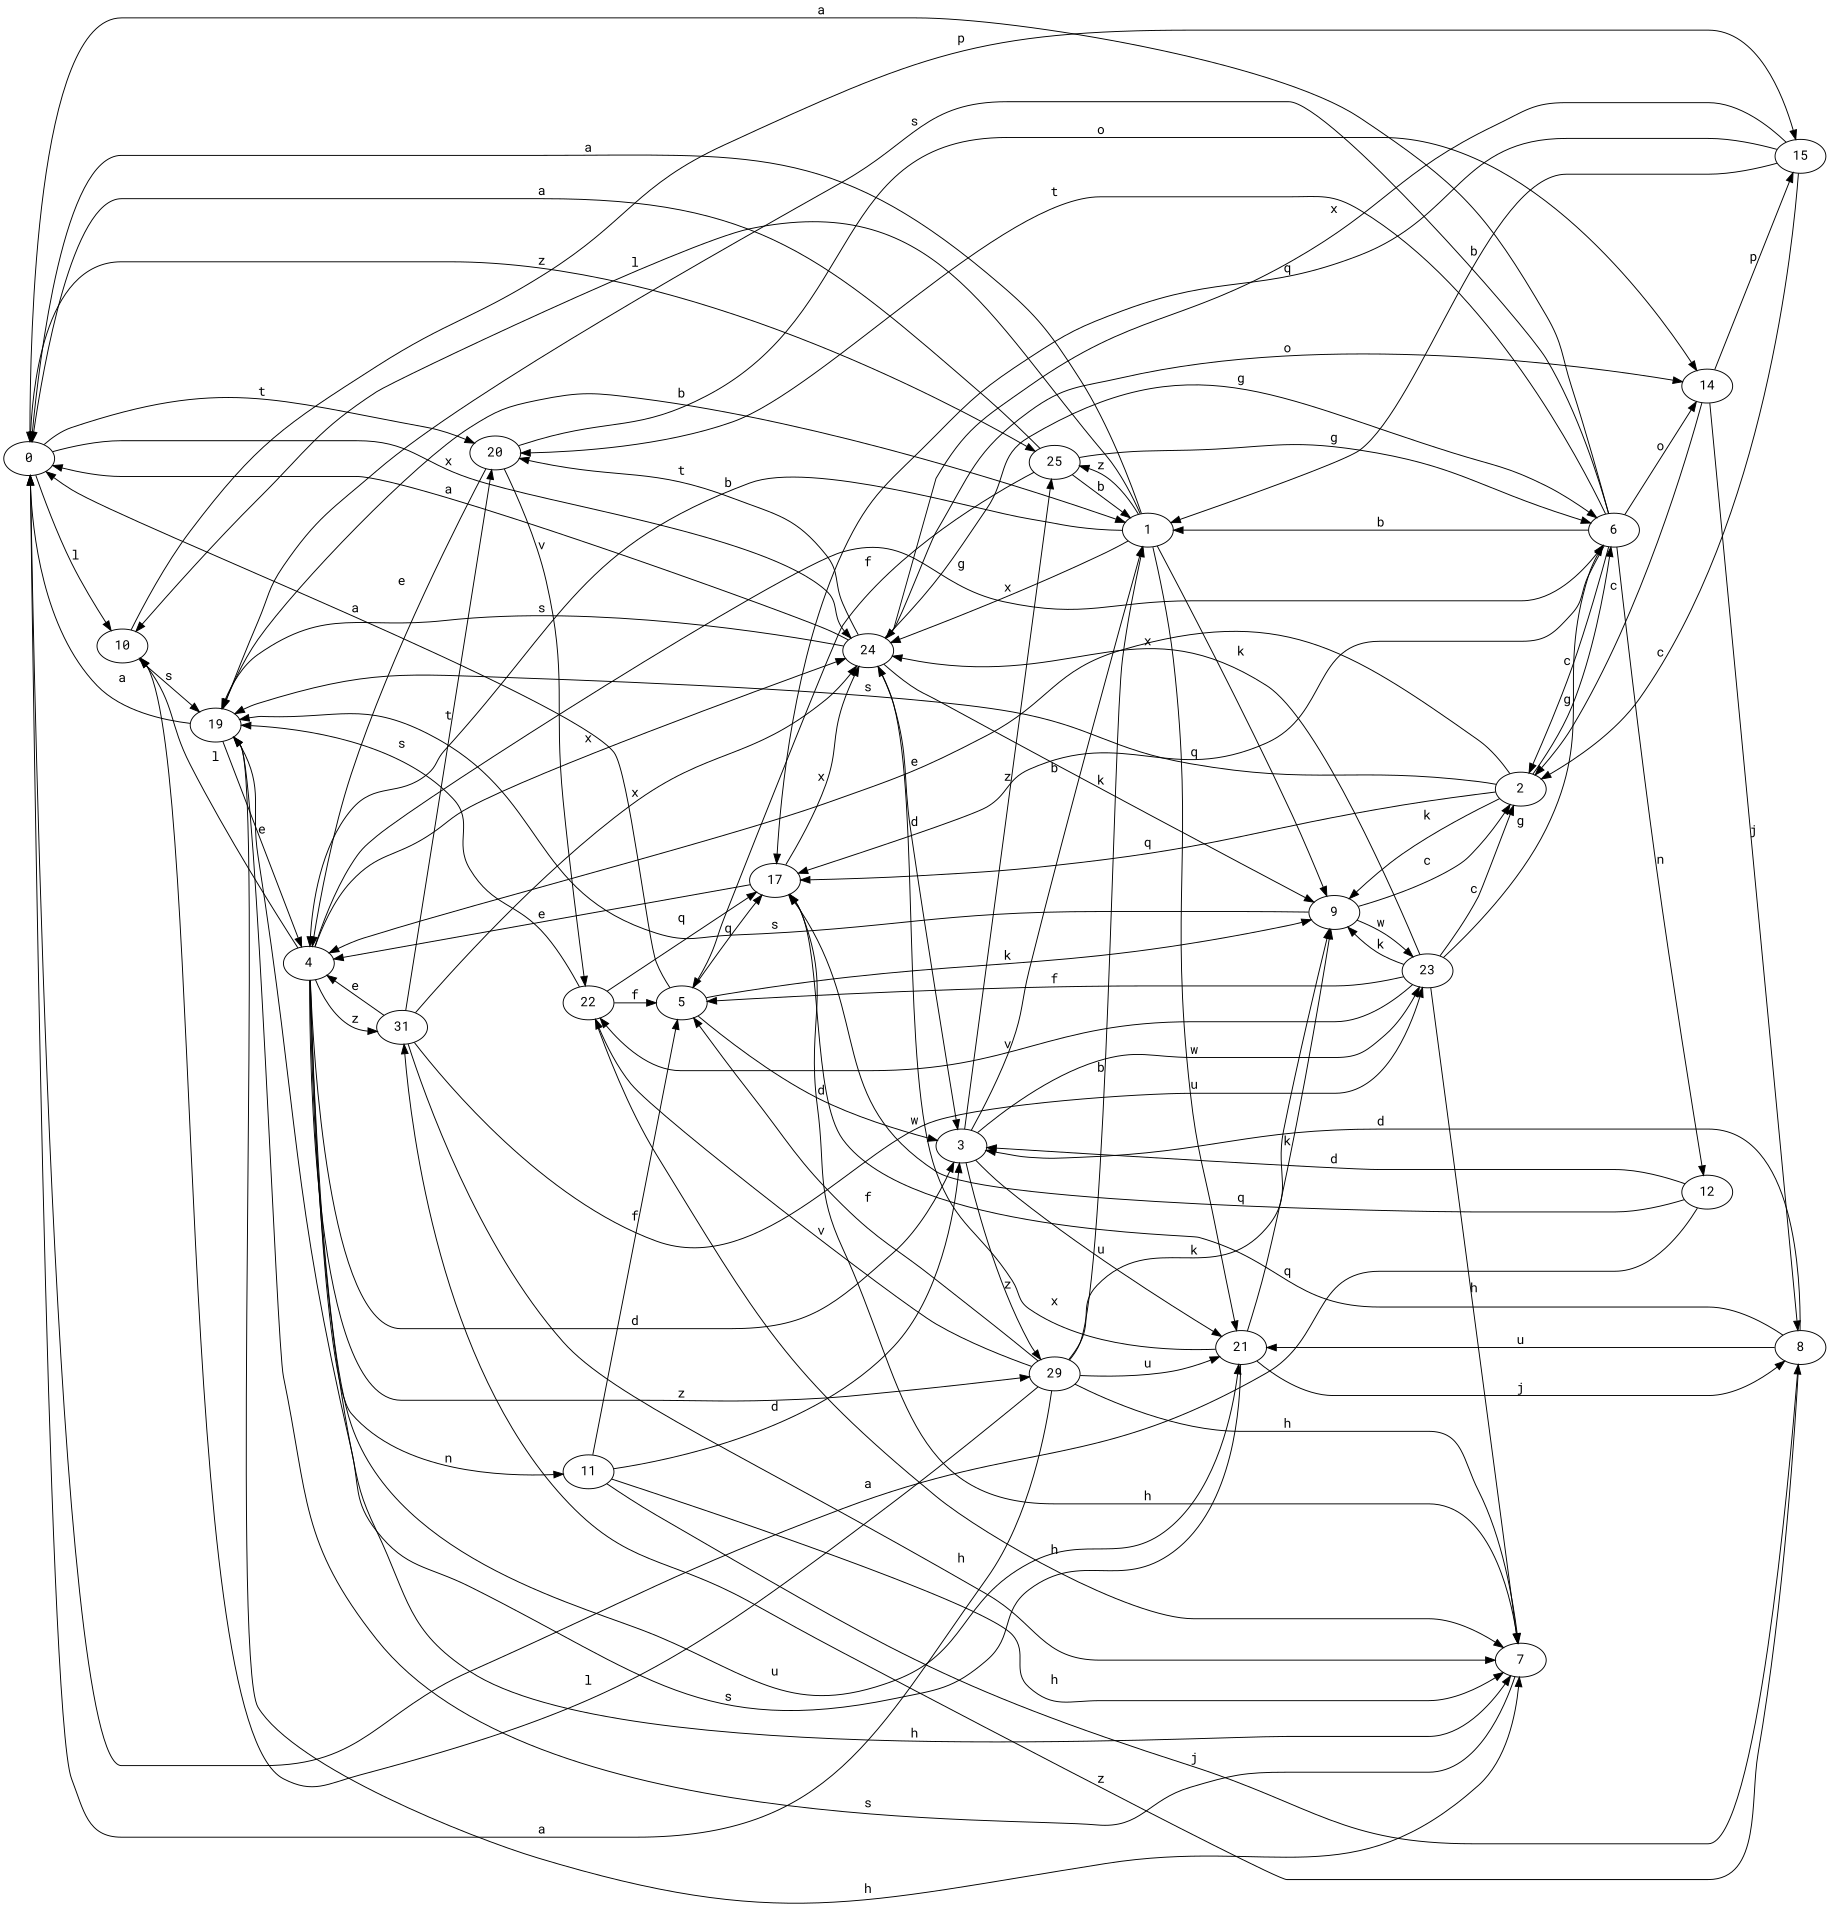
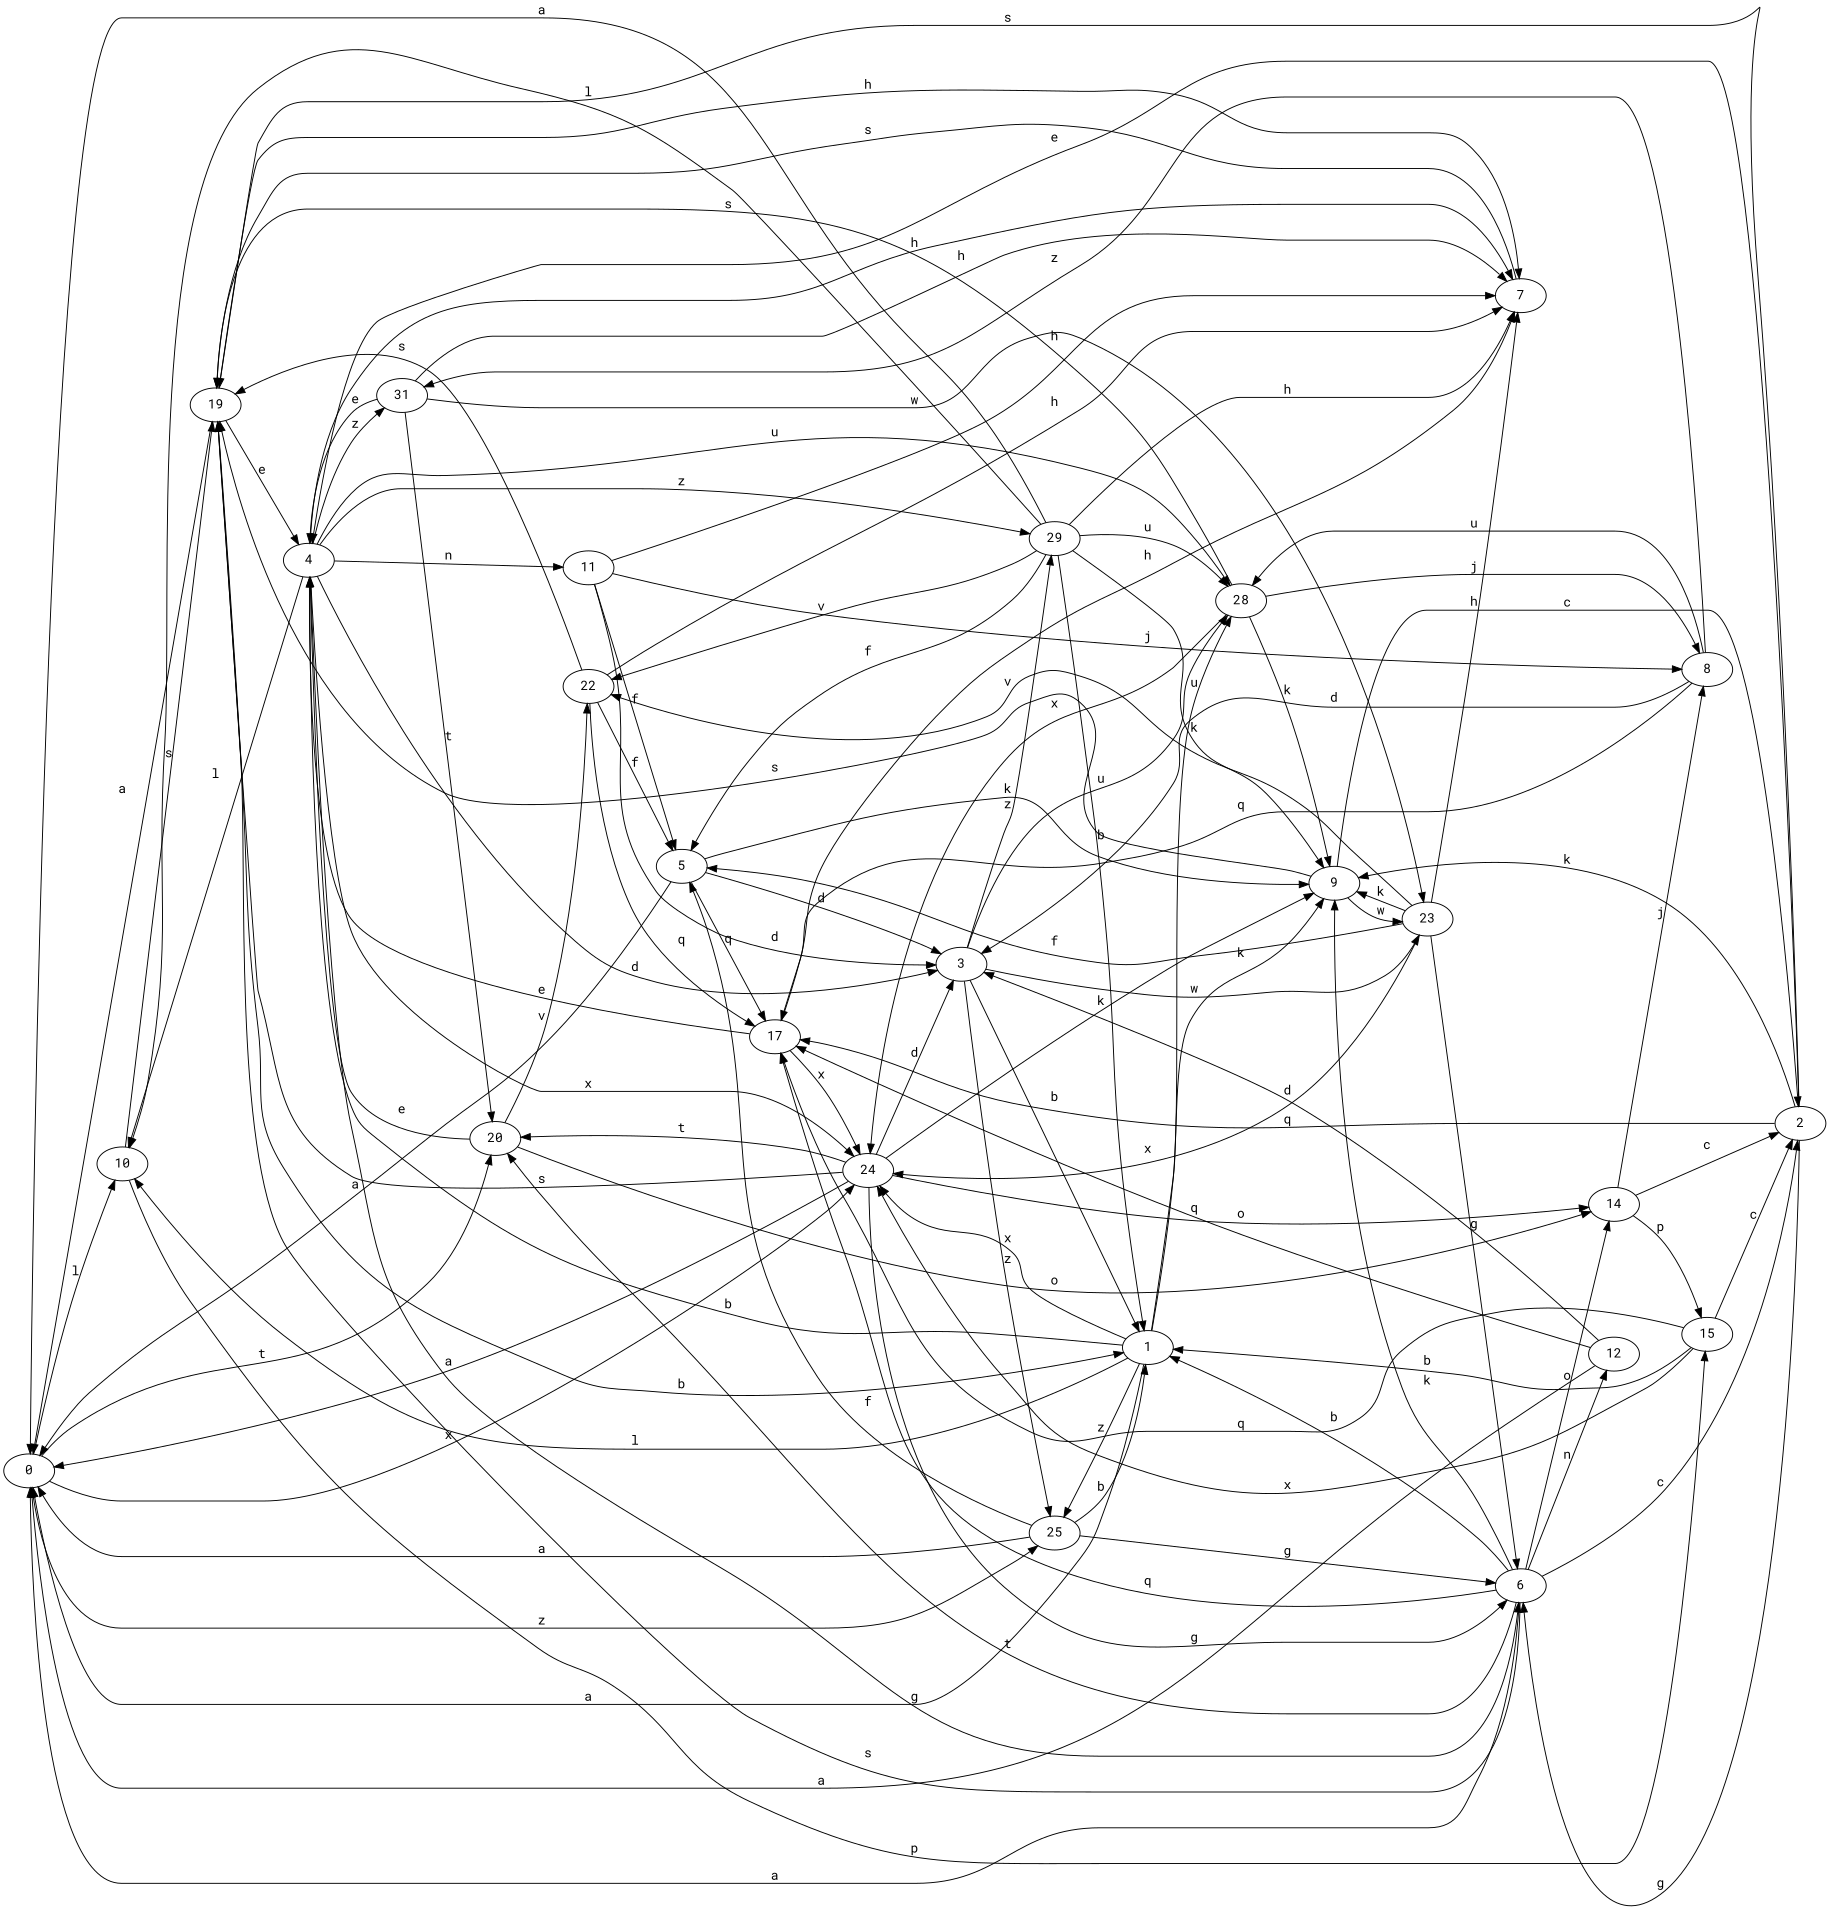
edge "31" -> "24": removed, label "x"
edge "23" -> "2": removed, label "c"
edge "6" -> "9": added, label "k"
node "21": label "21" -> "28"
